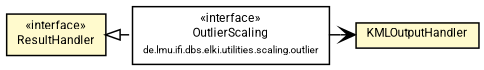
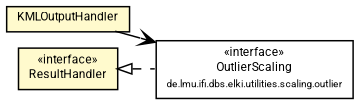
edge "OutlierScaling" -> "KMLOutputHandler": reversed
